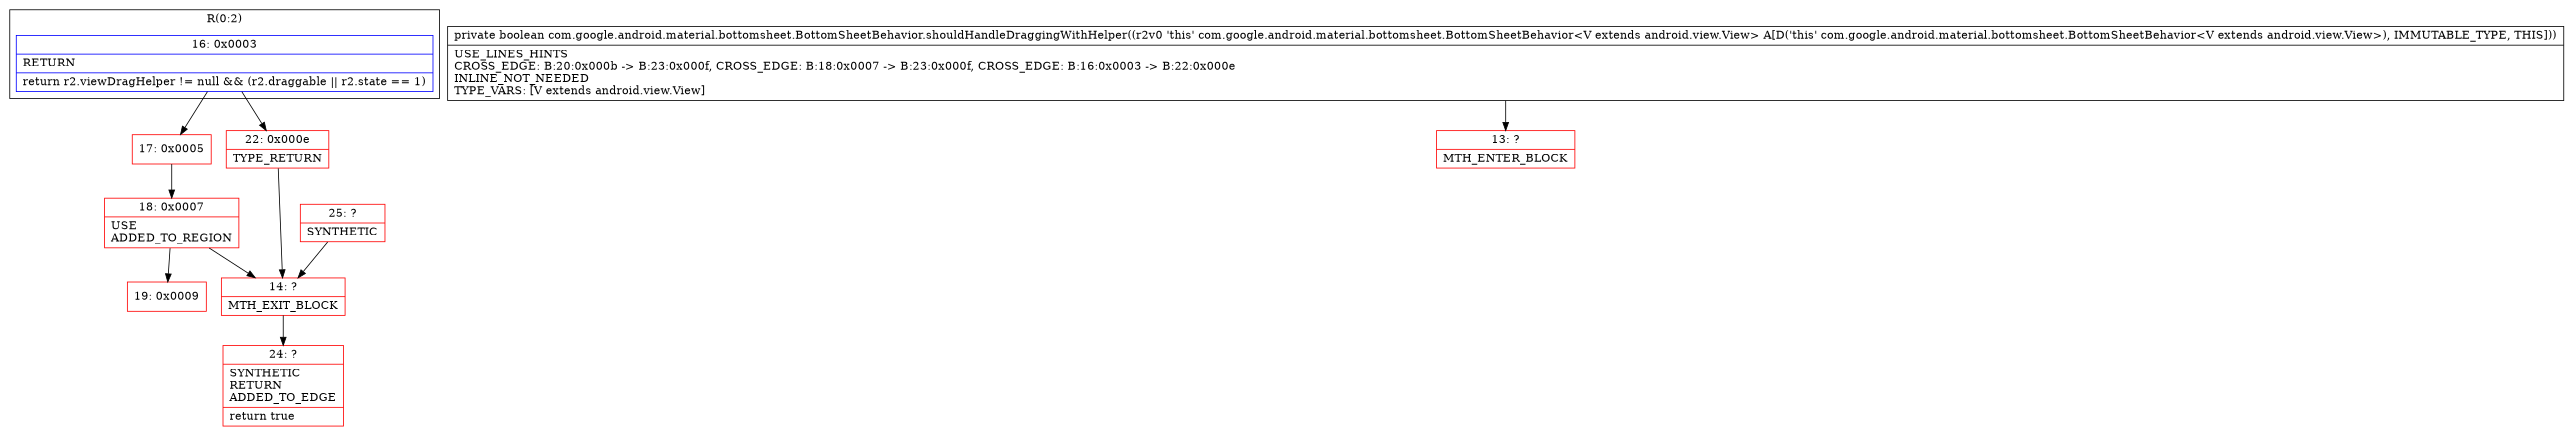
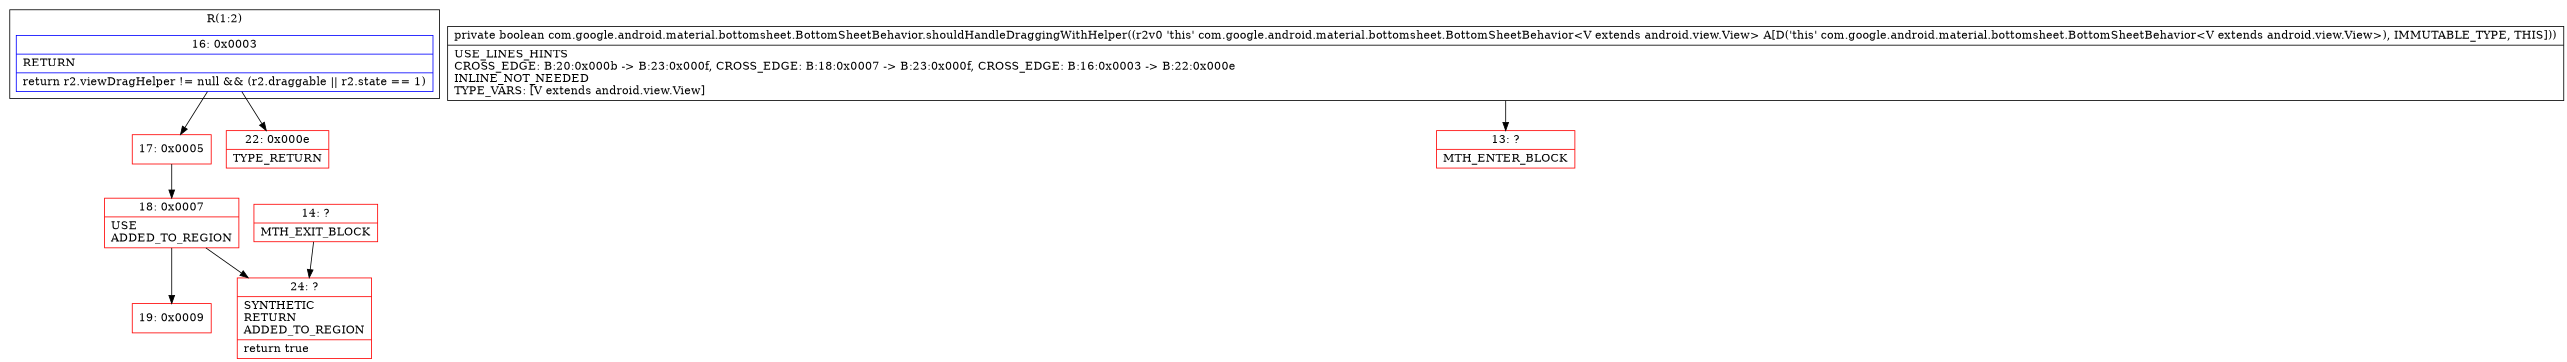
cluster "R(0:2)": label "R(0:2)" -> "R(1:2)"
edge "22: 0x000e" -> "14: ?": removed
node "25: ?": removed
edge "18: 0x0007" -> "14: ?": now "18: 0x0007" -> "24: ?"
node "24: ?": text "ADDED_TO_EDGE" -> "ADDED_TO_REGION"
